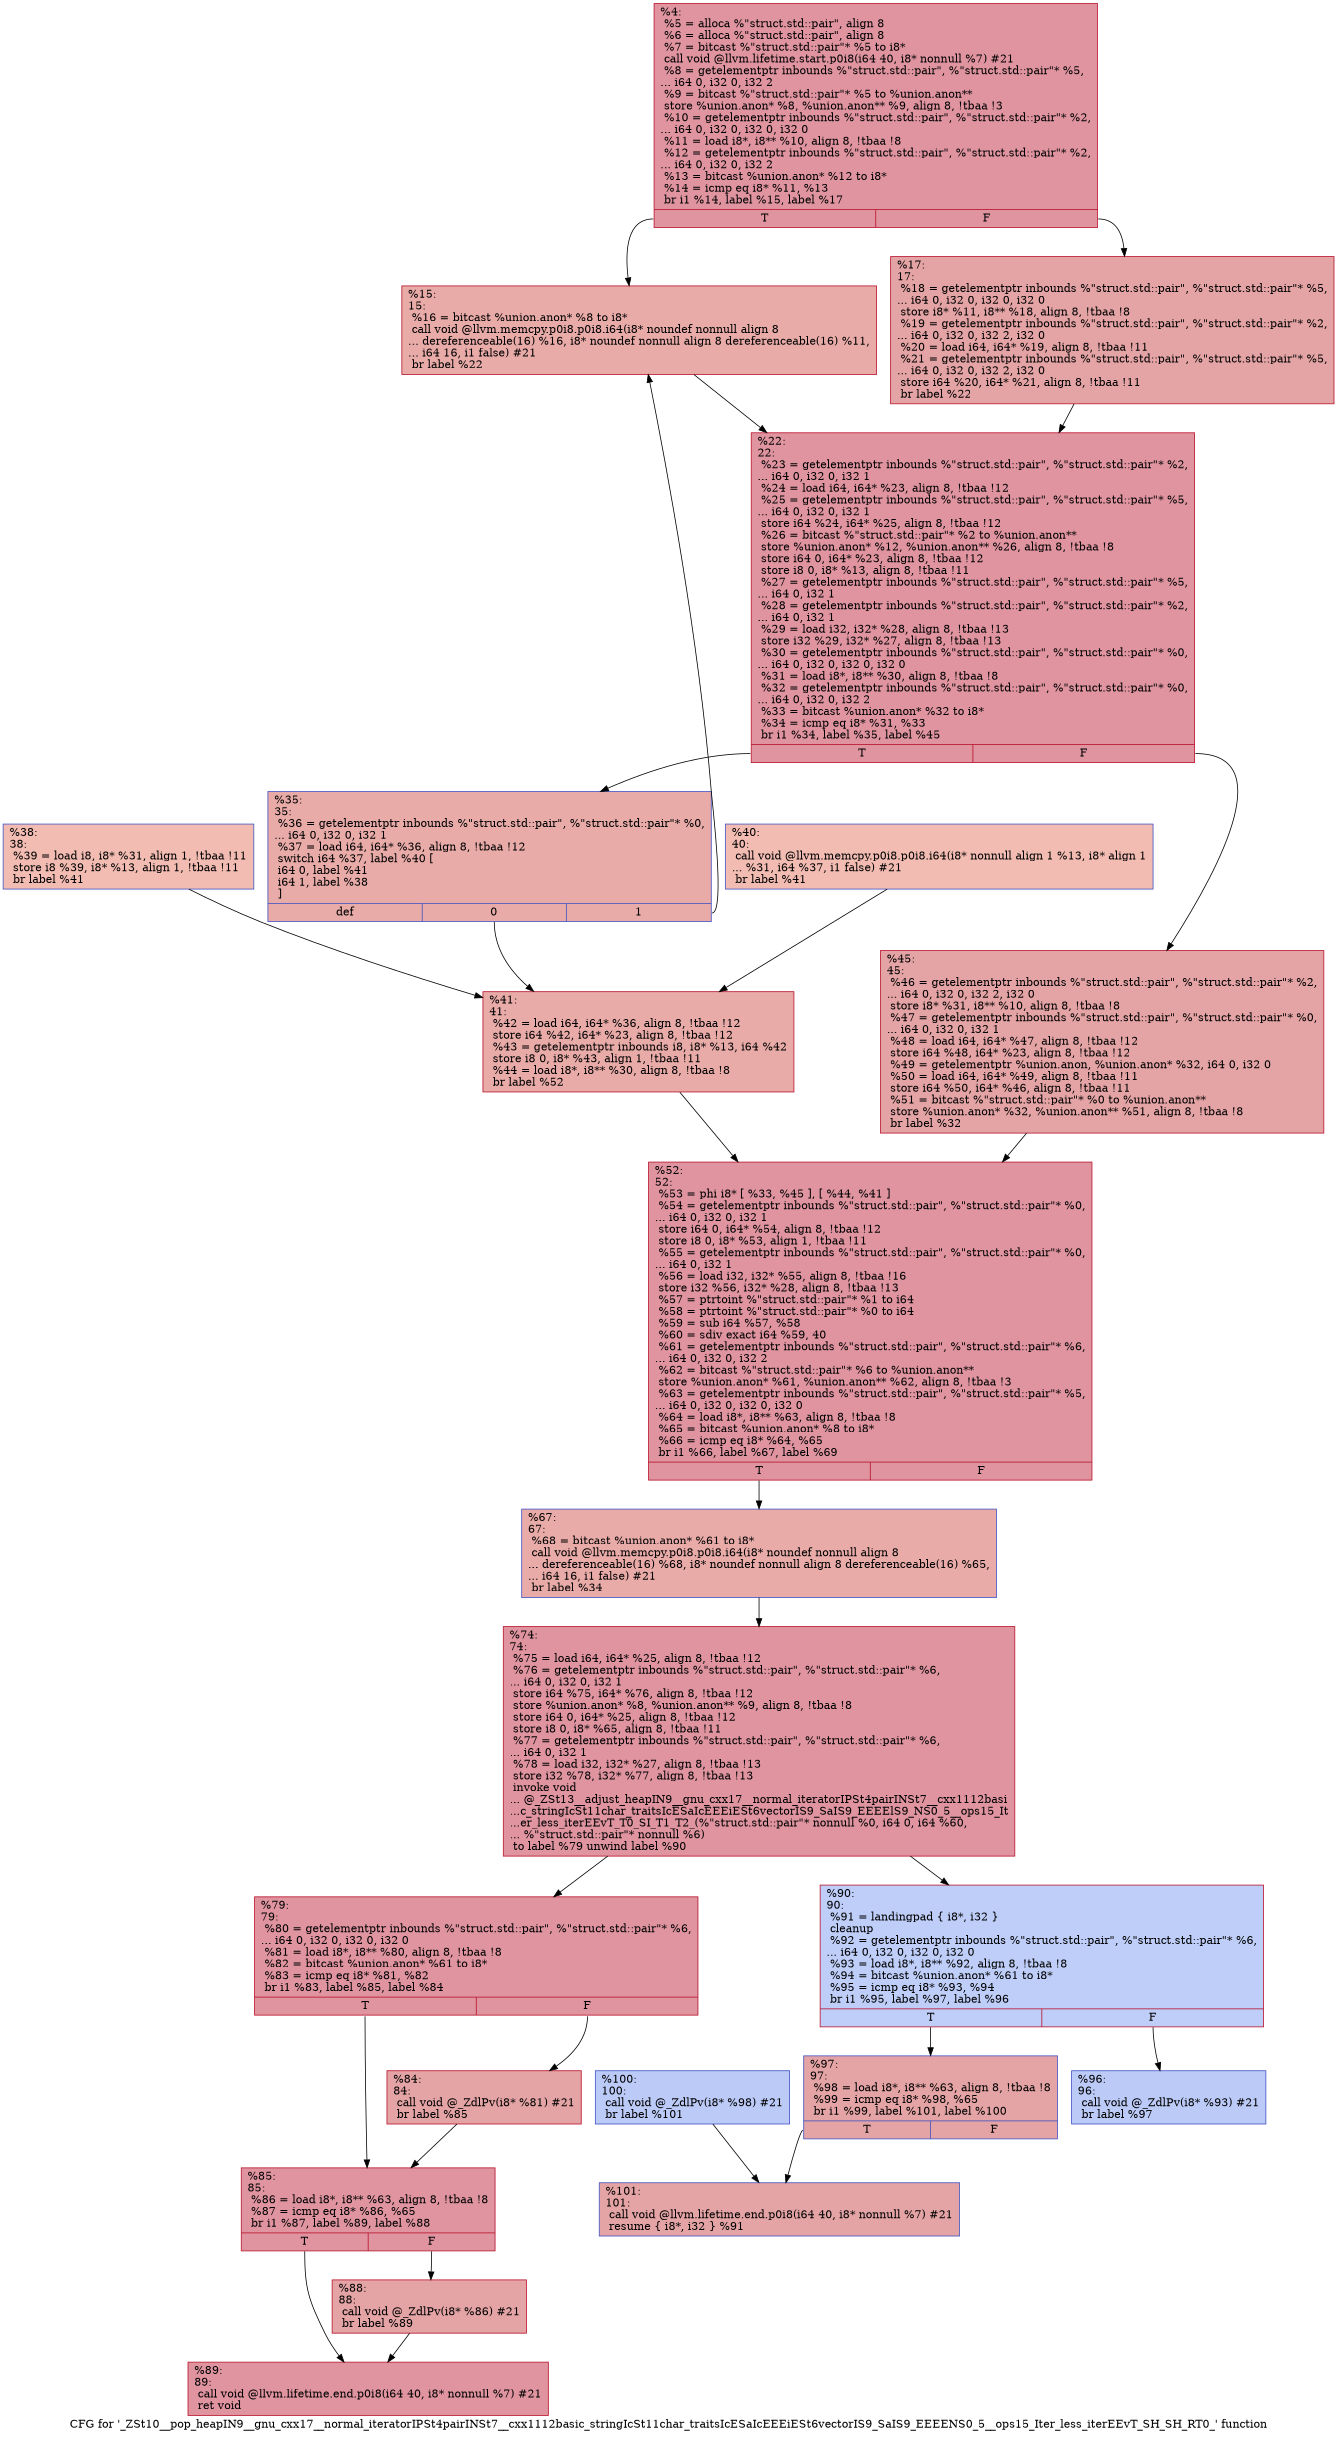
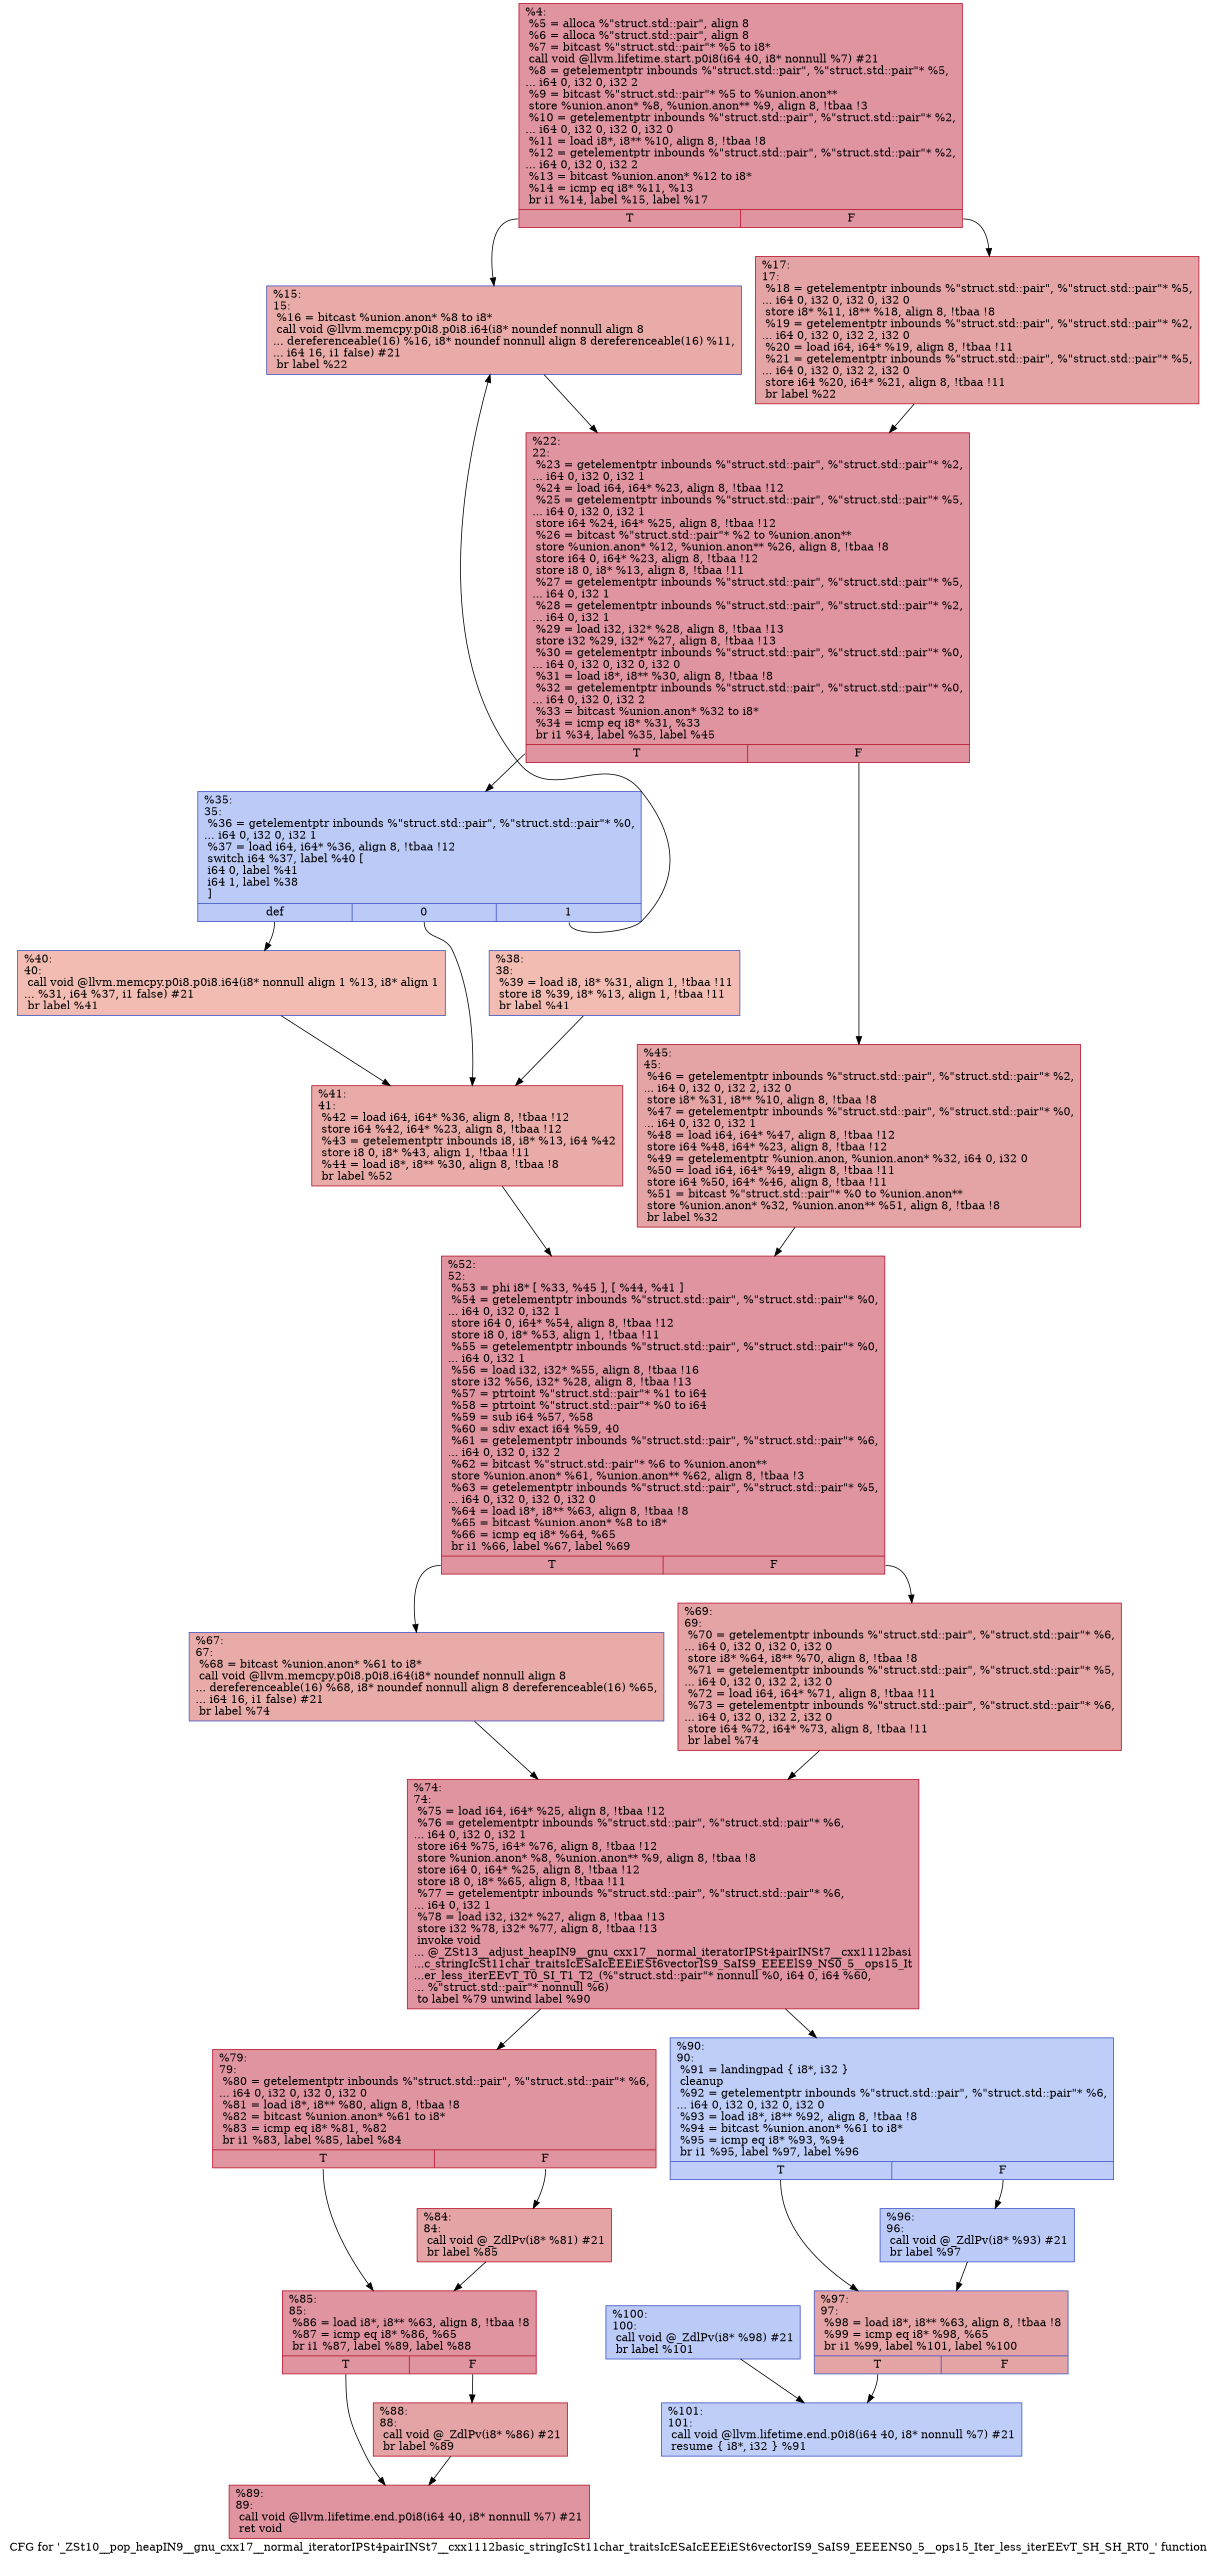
node "%15:": color #b70d28ff -> #3d50c3ff
node "%35:": fillcolor #cc403a70 -> #6687ed70
edge "%35:" -> "%40:": added
node "%67:": text "br label %34" -> "br label %74"
node "%69:": added
node "%90:": color #b70d28ff -> #3d50c3ff
node "%101:": fillcolor #c32e3170 -> #6c8ff170
edge "%96:" -> "%97:": added
